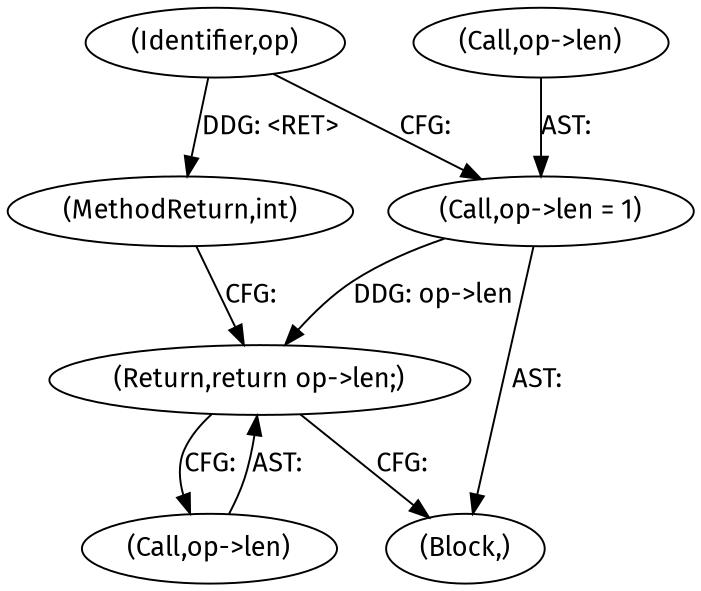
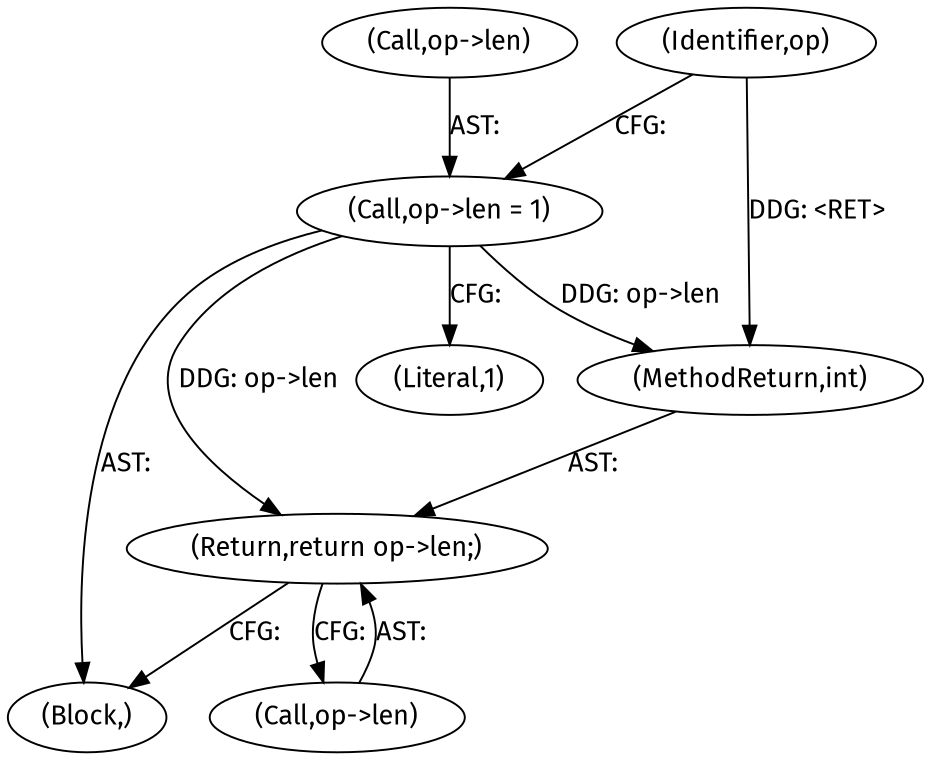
edge "(MethodReturn,int)" -> "(Return,return op->len;)": label "CFG: " -> "AST: "
edge "(Call,op->len = 1)" -> "(MethodReturn,int)": added, label "DDG: op->len"
node "(Literal,1)": added
